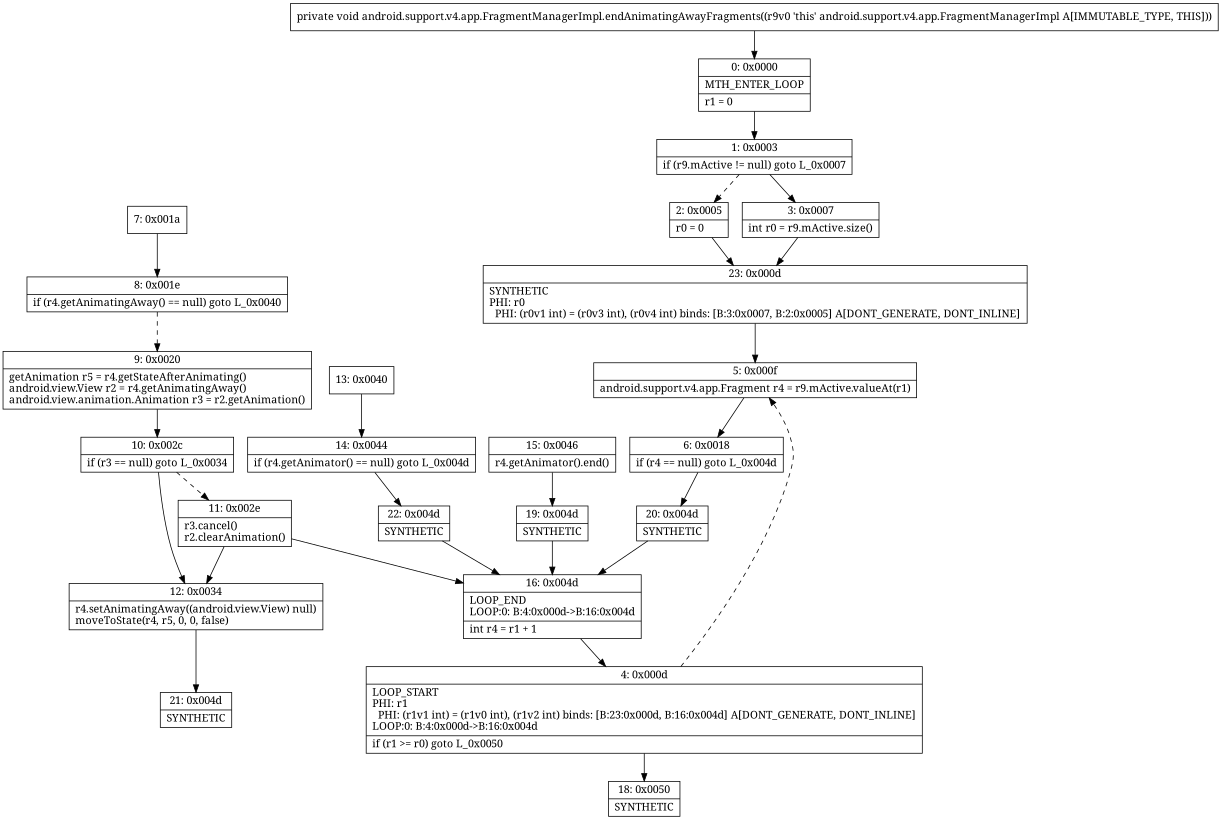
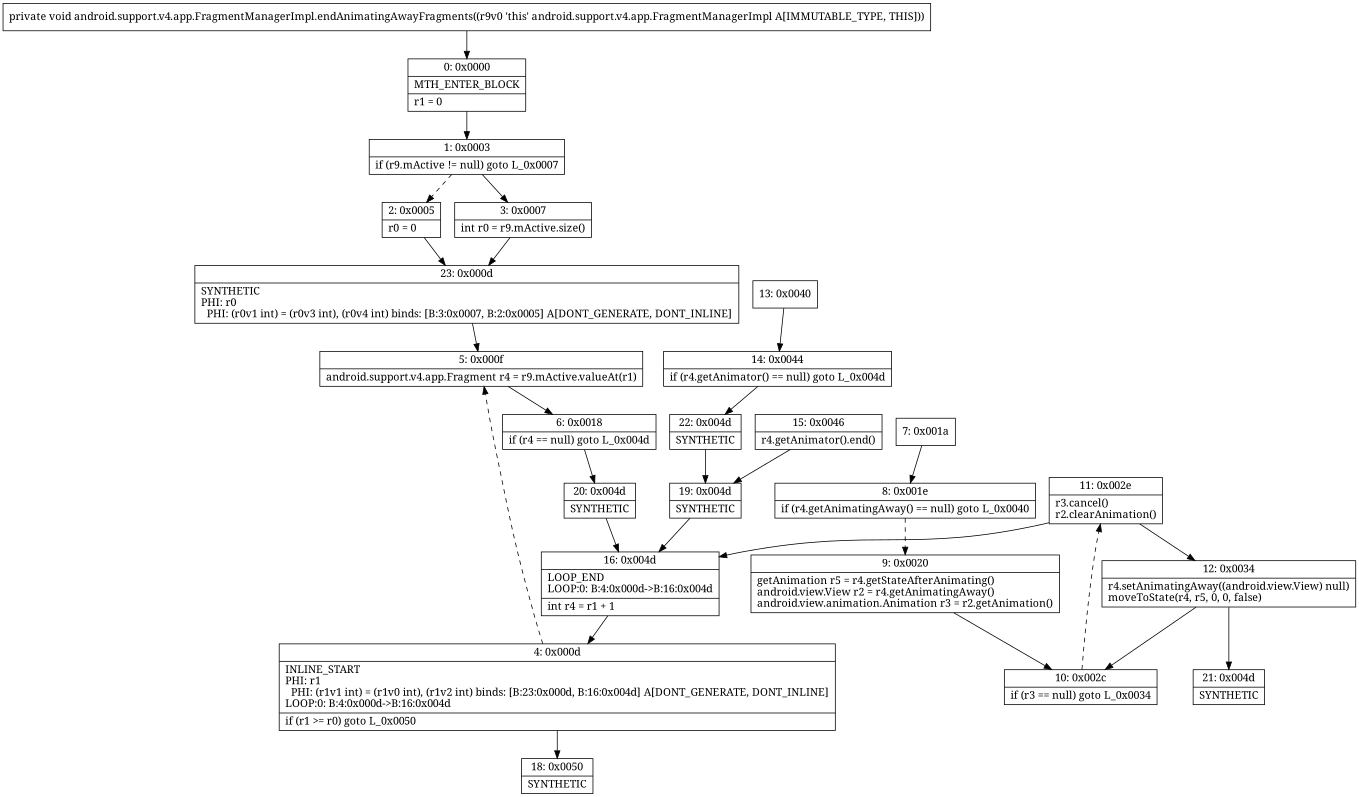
node "0: 0x0000": text "MTH_ENTER_LOOP" -> "MTH_ENTER_BLOCK"
edge "10: 0x002c" -> "12: 0x0034": reversed
edge "22: 0x004d" -> "16: 0x004d": now "22: 0x004d" -> "19: 0x004d"
node "4: 0x000d": text "LOOP_START" -> "INLINE_START"
